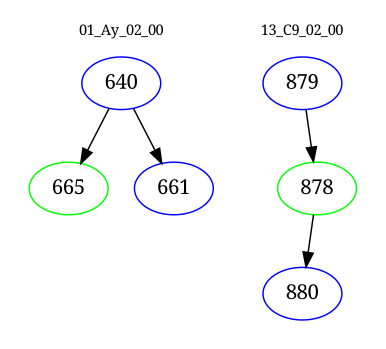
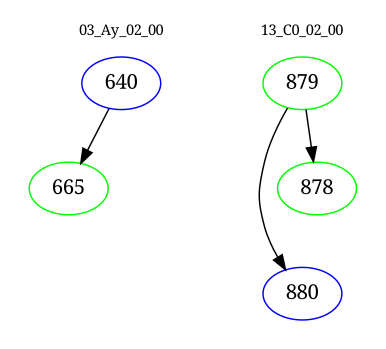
cluster "01_Ay_02_00": label "01_Ay_02_00" -> "03_Ay_02_00"
cluster "13_C9_02_00": label "13_C9_02_00" -> "13_C0_02_00"
node "879": color blue -> green
node "661": removed
edge "878" -> "880": now "879" -> "880"
